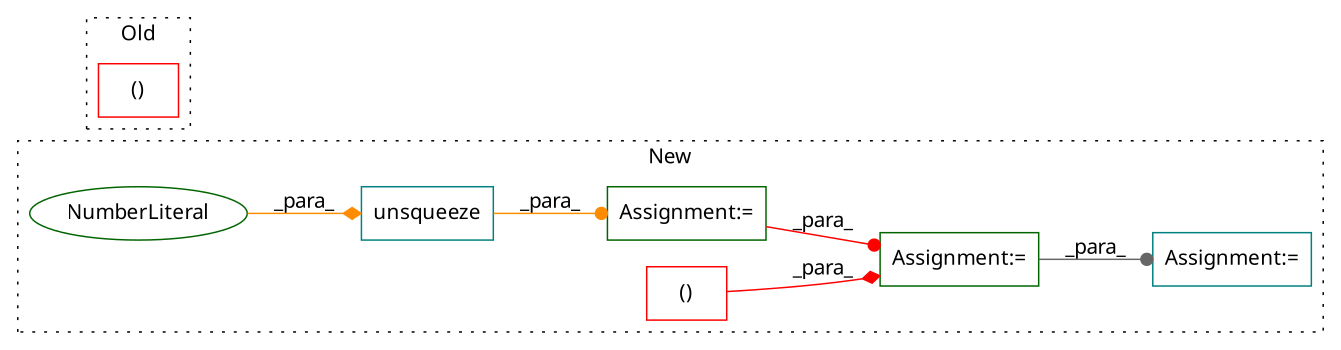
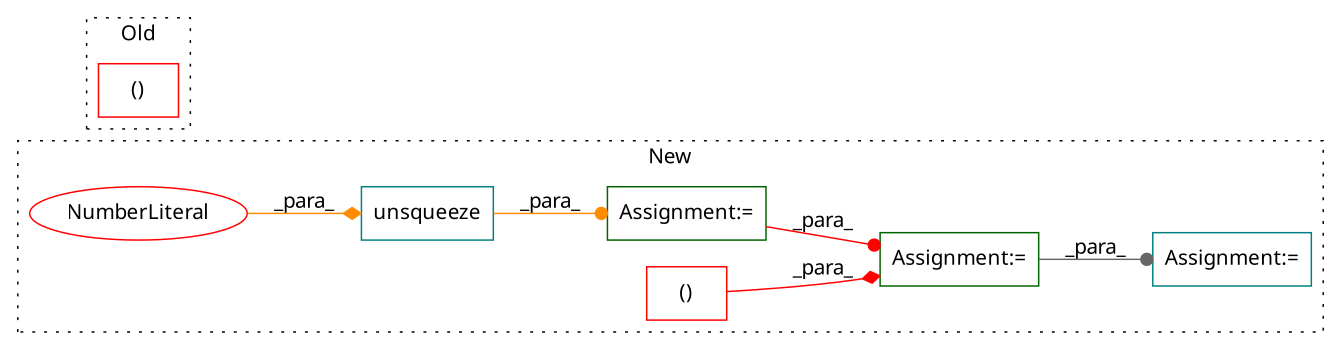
node "NumberLiteral": color darkgreen -> red
